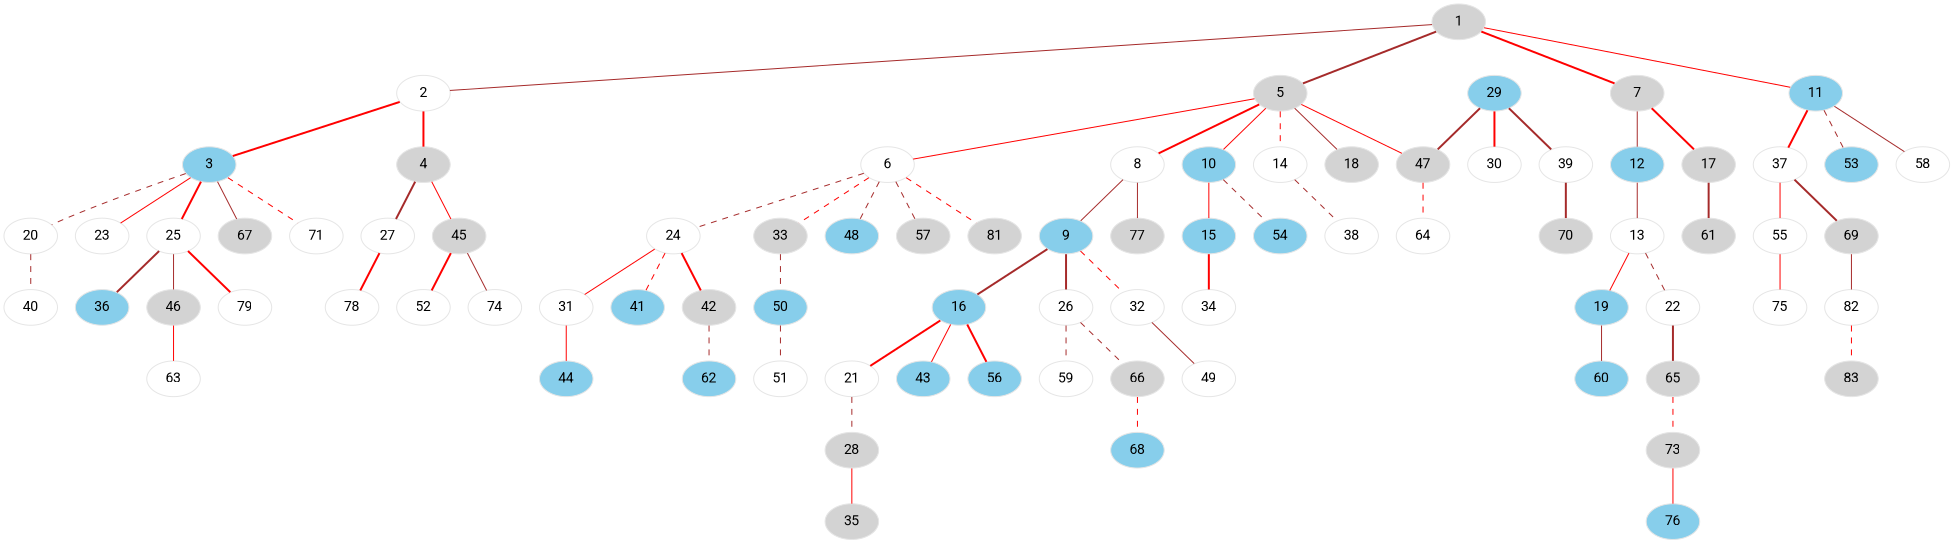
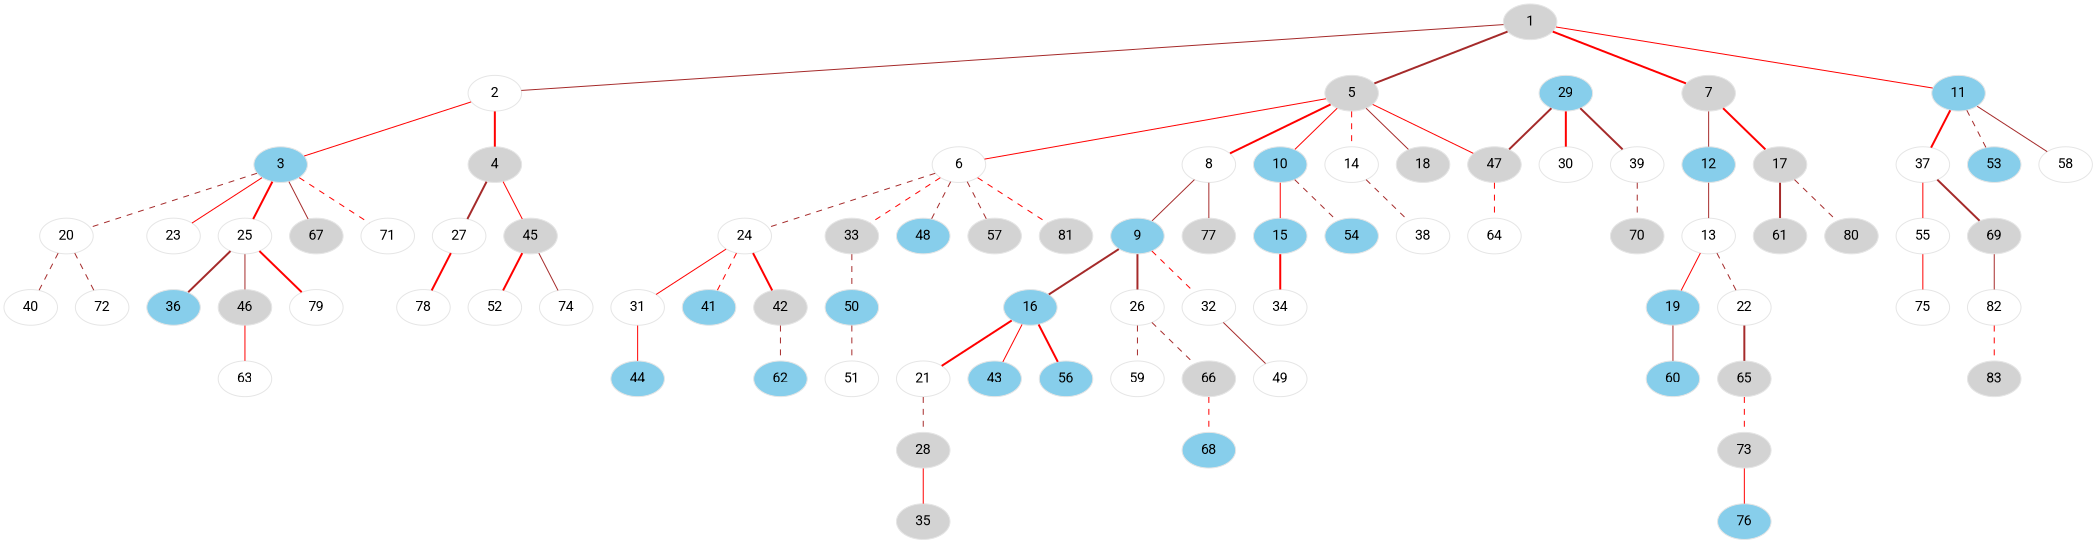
edge "2" -- "3": style bold -> solid
edge "39" -- "70": style bold -> dashed
node "80": added
node "72": added
